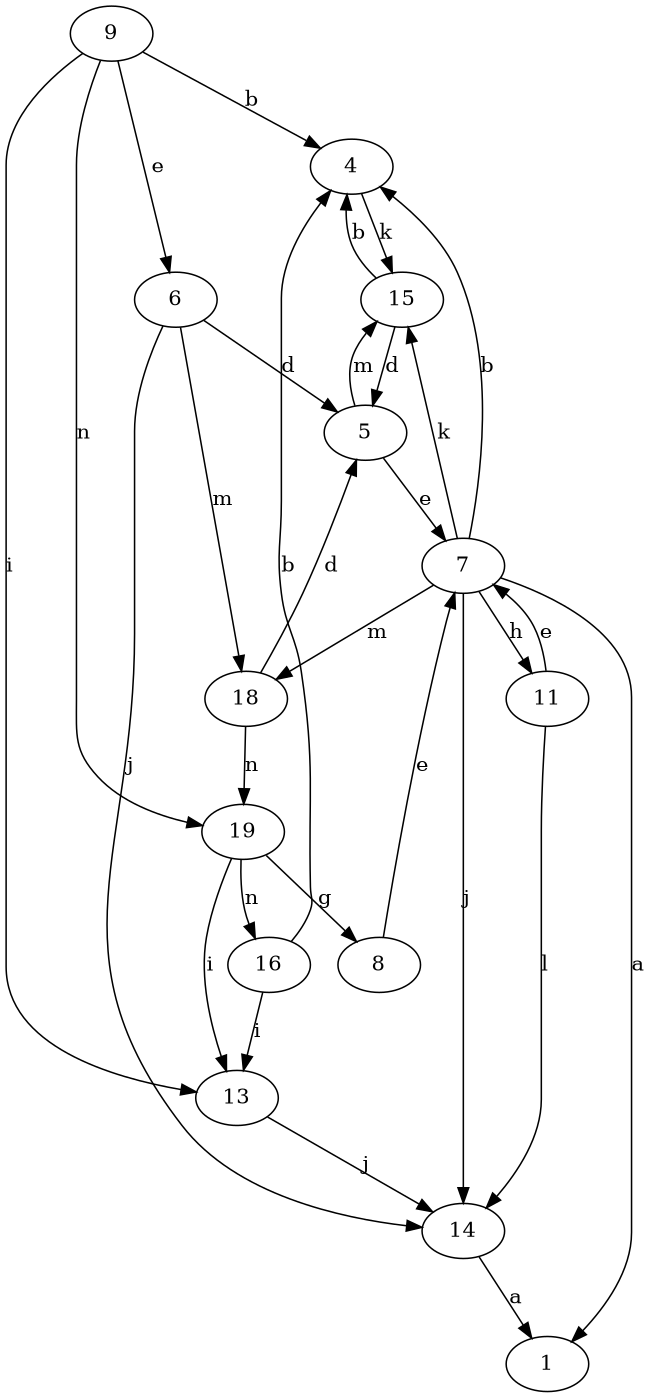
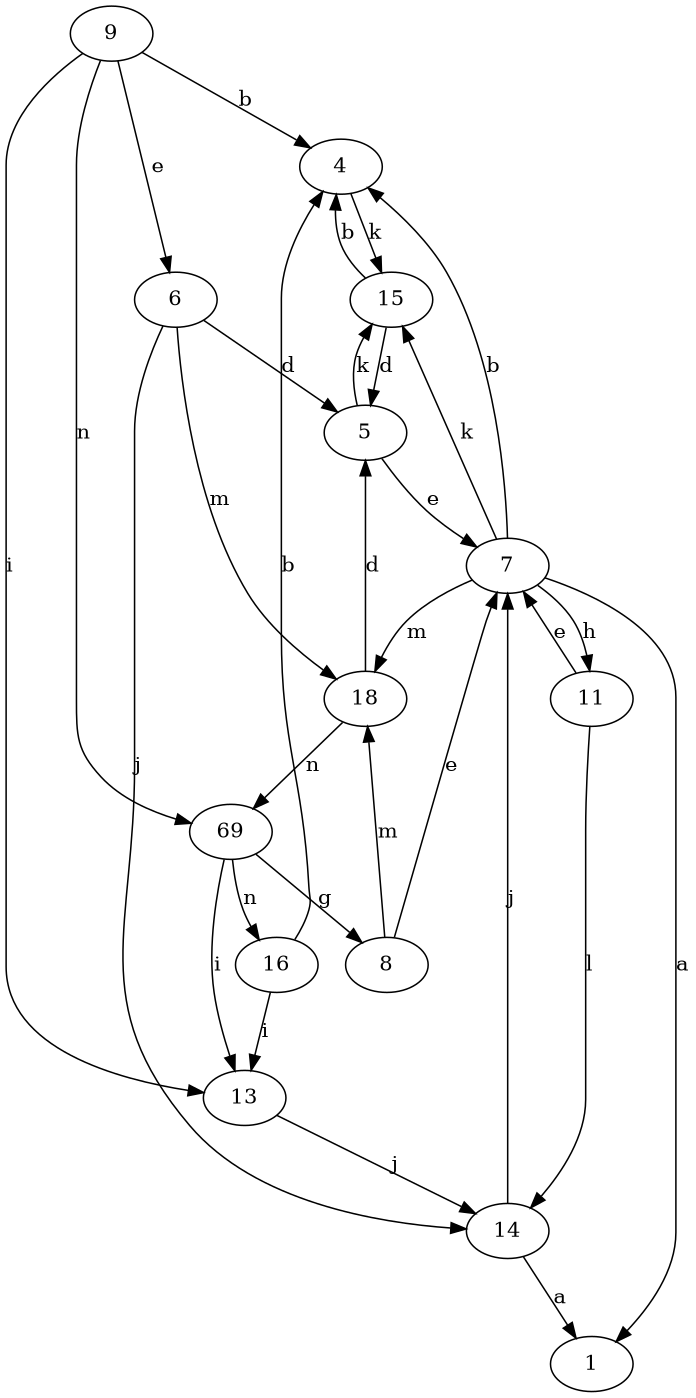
edge "5" -> "15": label "m" -> "k"
node "19": label "19" -> "69"
edge "8" -> "18": added, label "m"
edge "7" -> "14": reversed
